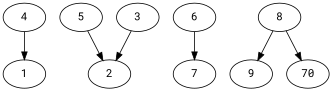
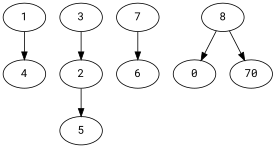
edge "4" -> "1": reversed
edge "5" -> "2": reversed
edge "6" -> "7": reversed
node "9": label "9" -> "0"
